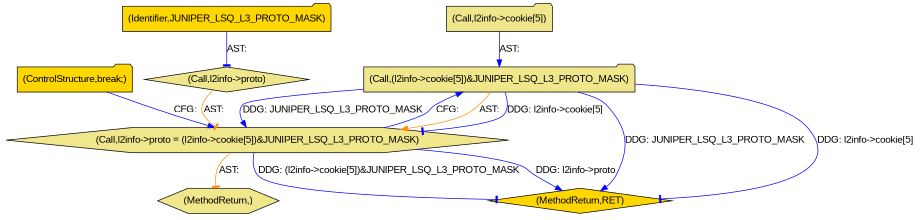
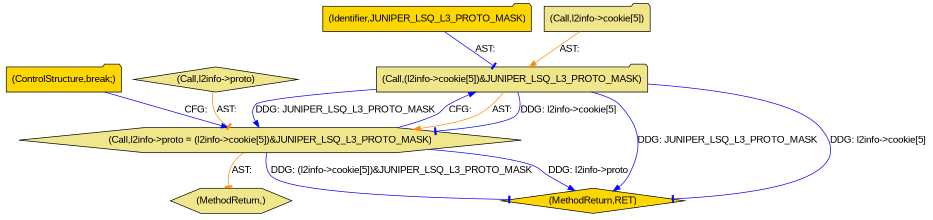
edge "(Call,l2info->cookie[5])" -> "(Call,(l2info->cookie[5])&JUNIPER_LSQ_L3_PROTO_MASK)": color blue -> darkorange
edge "(Identifier,JUNIPER_LSQ_L3_PROTO_MASK)" -> "(Call,l2info->proto)": now "(Identifier,JUNIPER_LSQ_L3_PROTO_MASK)" -> "(Call,(l2info->cookie[5])&JUNIPER_LSQ_L3_PROTO_MASK)"
